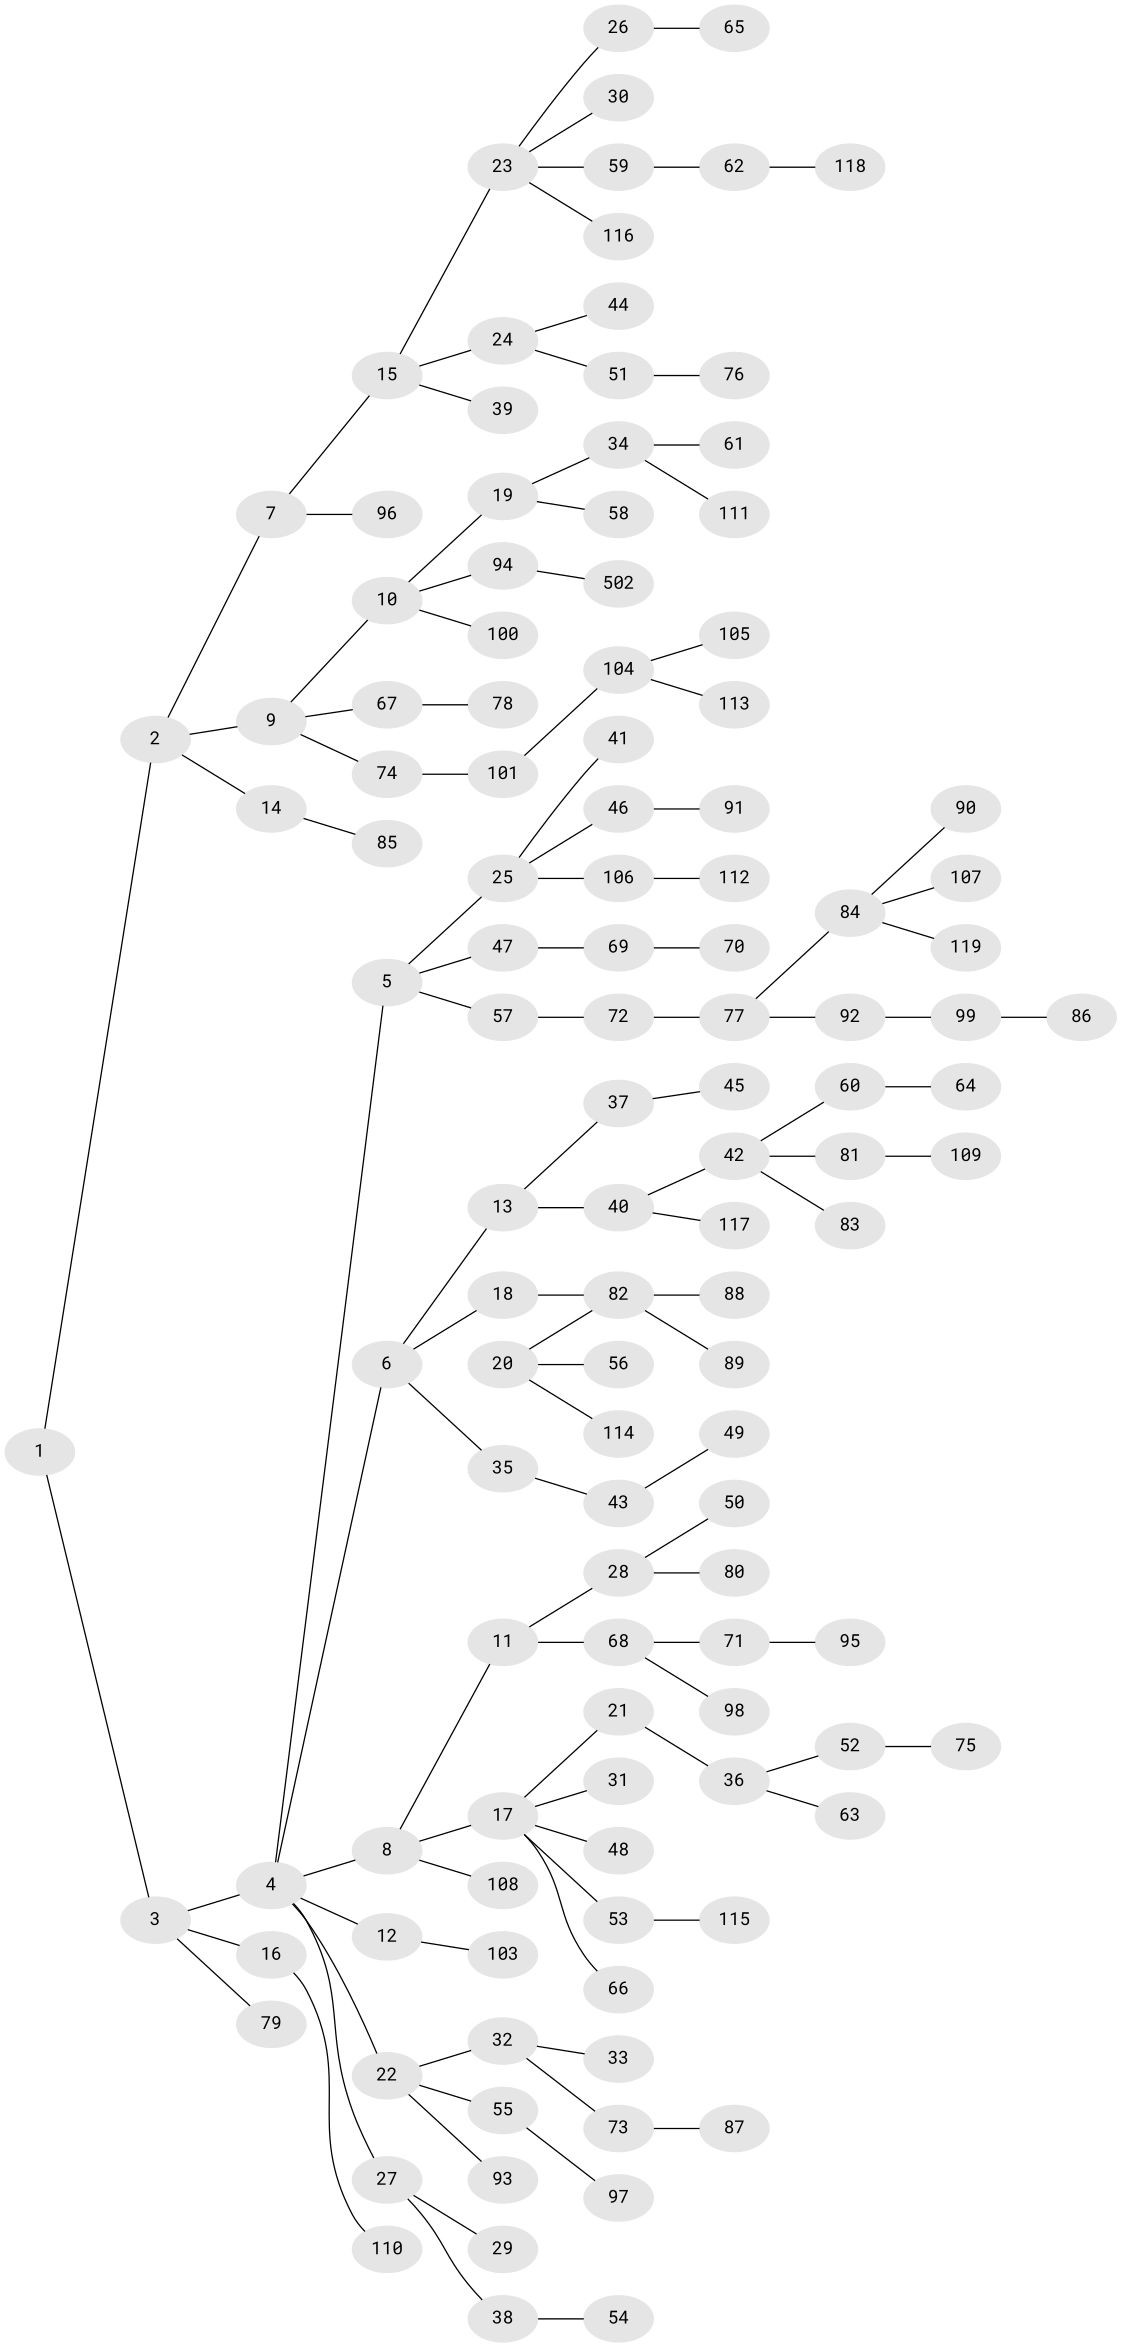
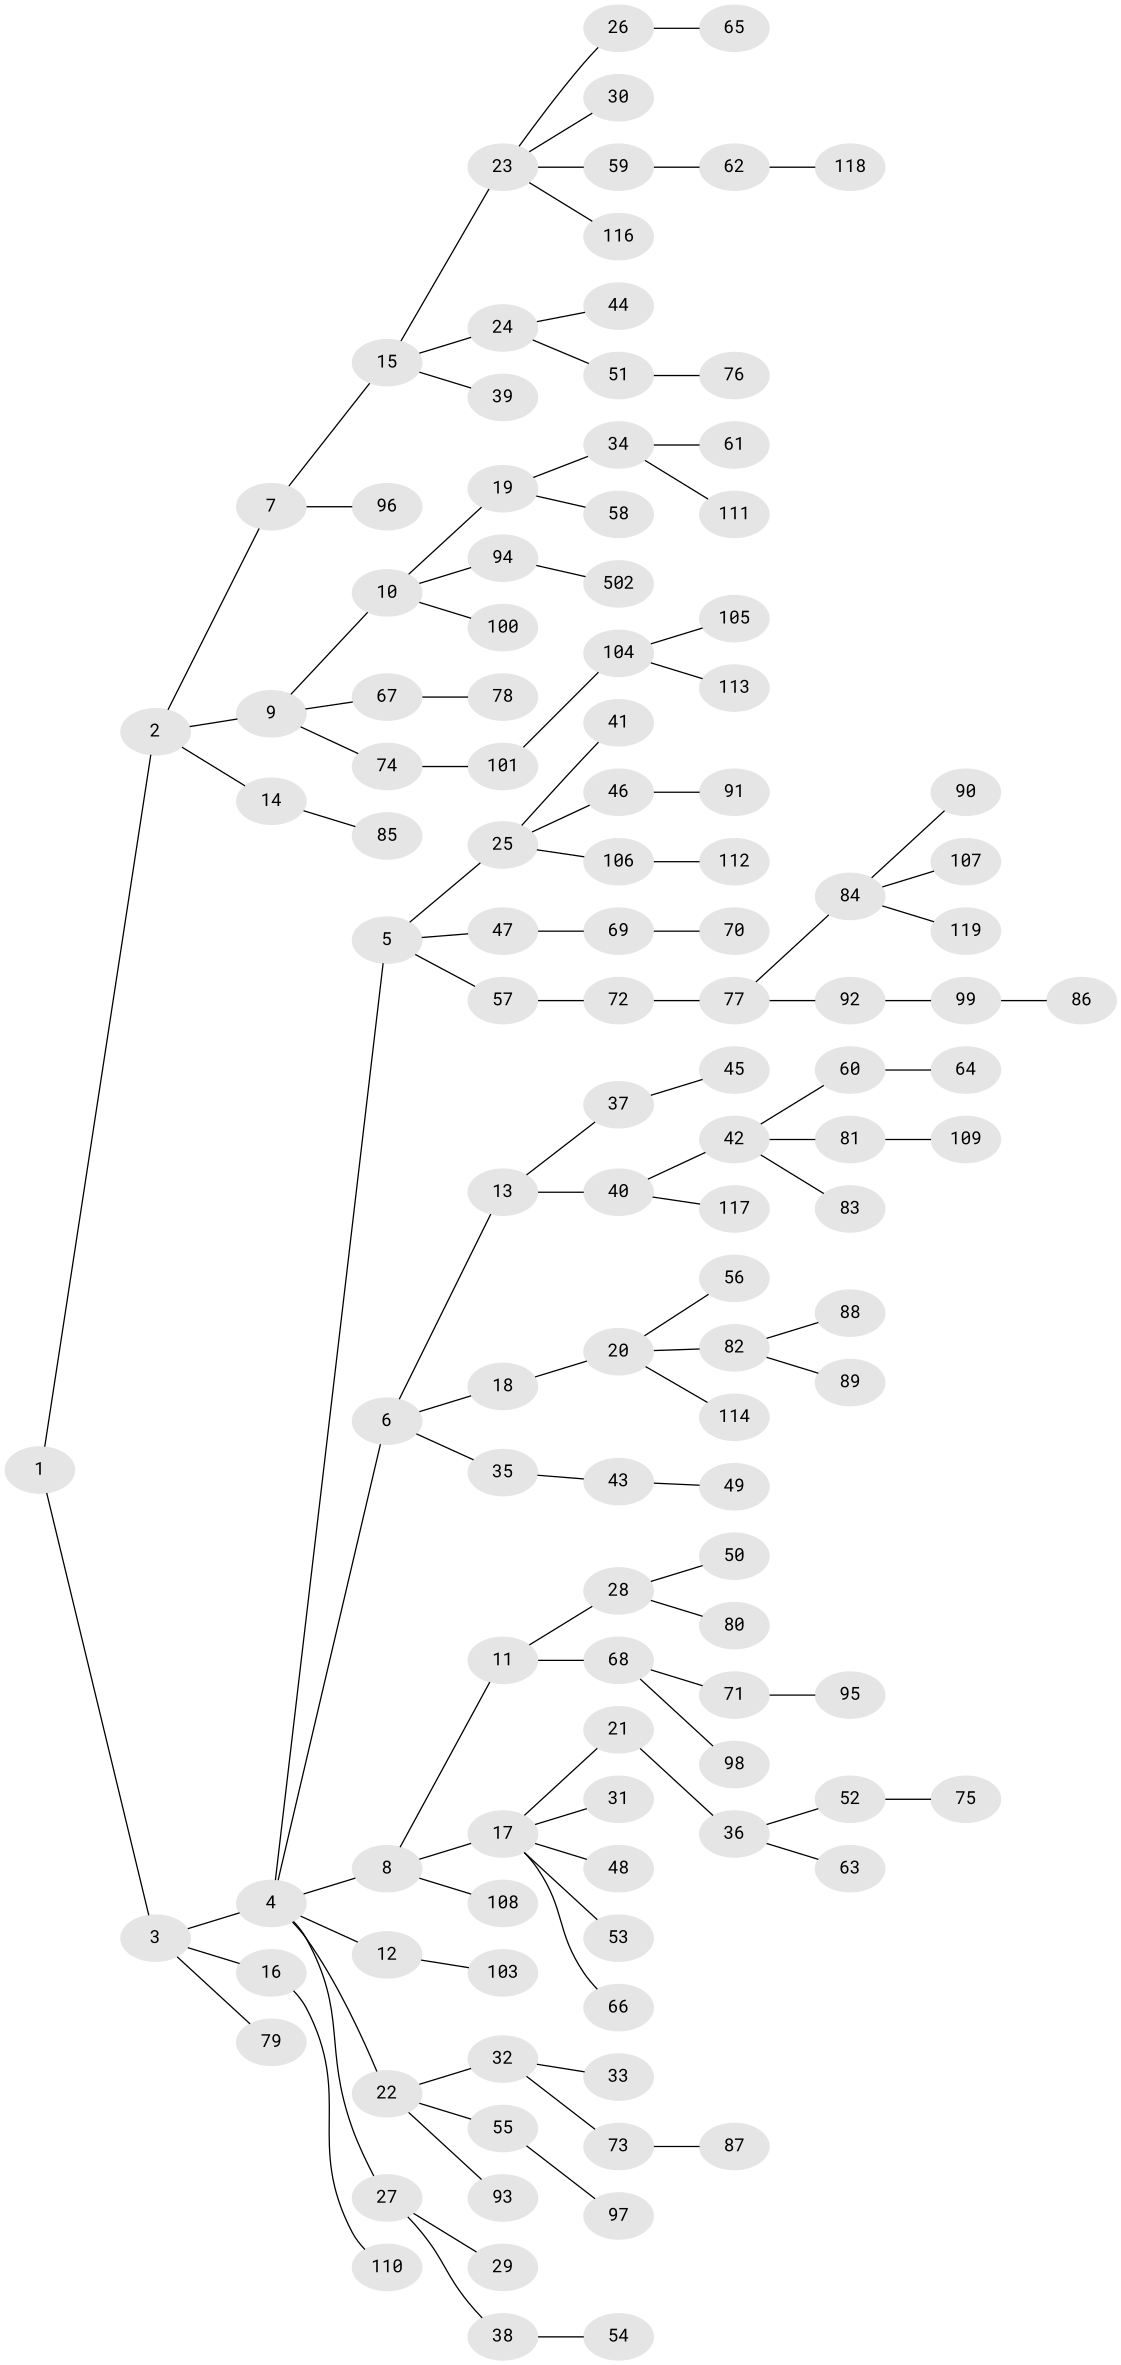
edge "18" -- "82": now "18" -- "20"
node "115": removed
